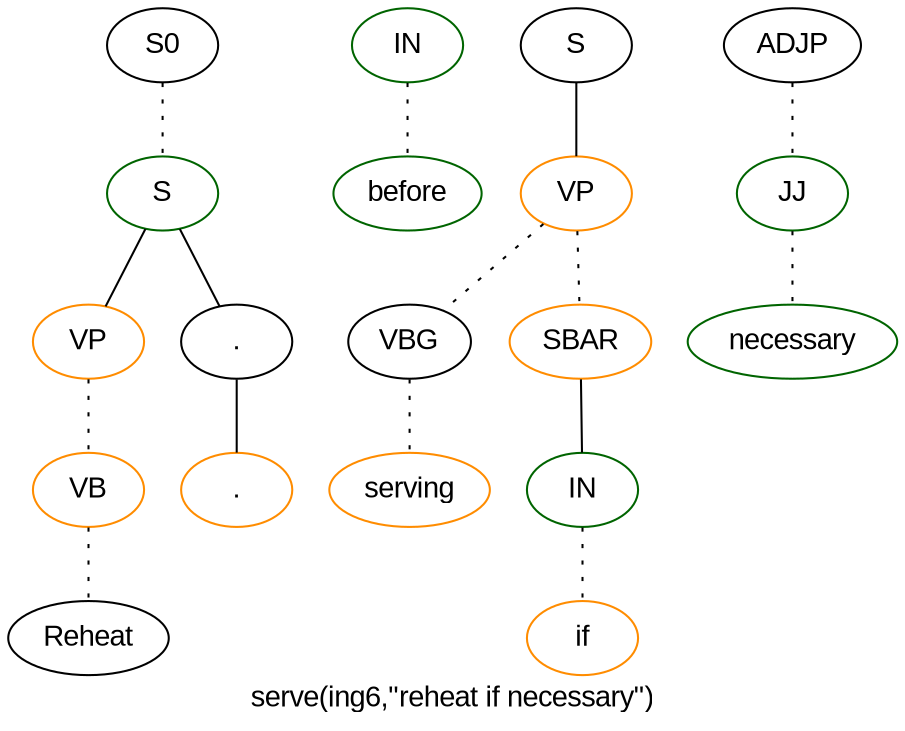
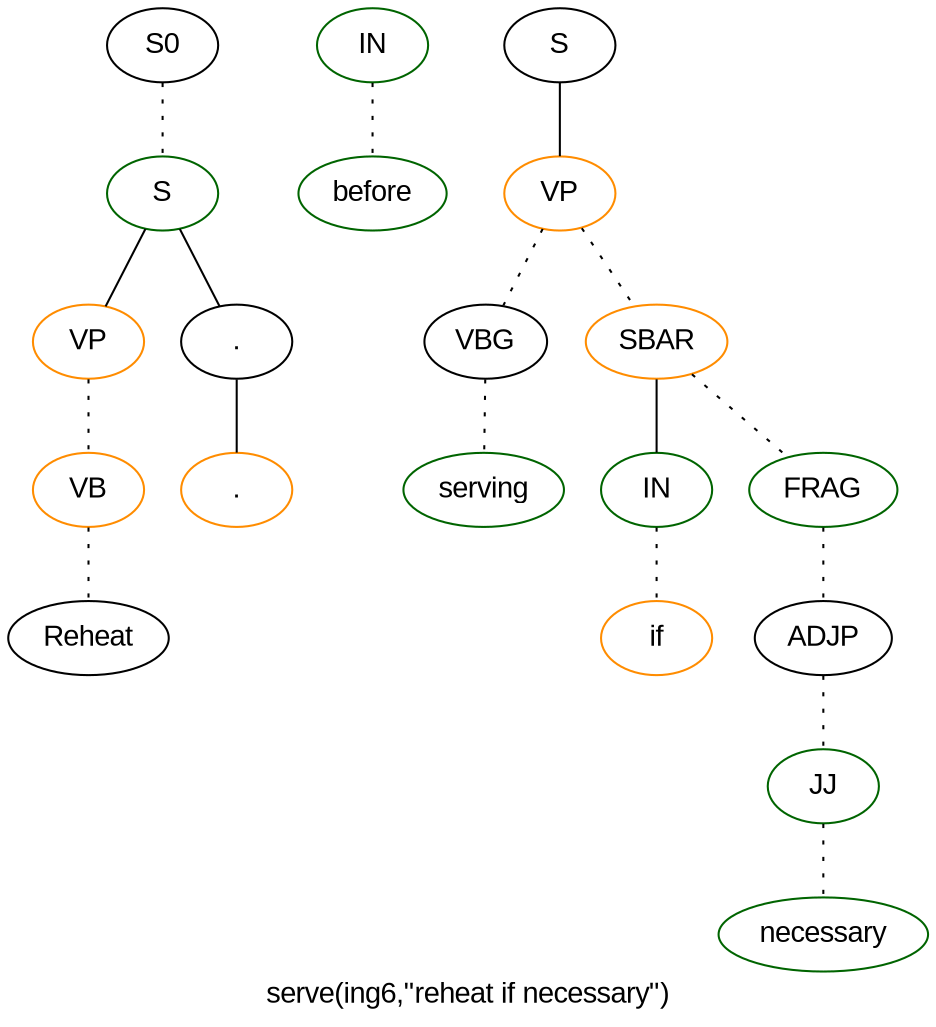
node "serving": color darkorange -> darkgreen
node "FRAG": added
